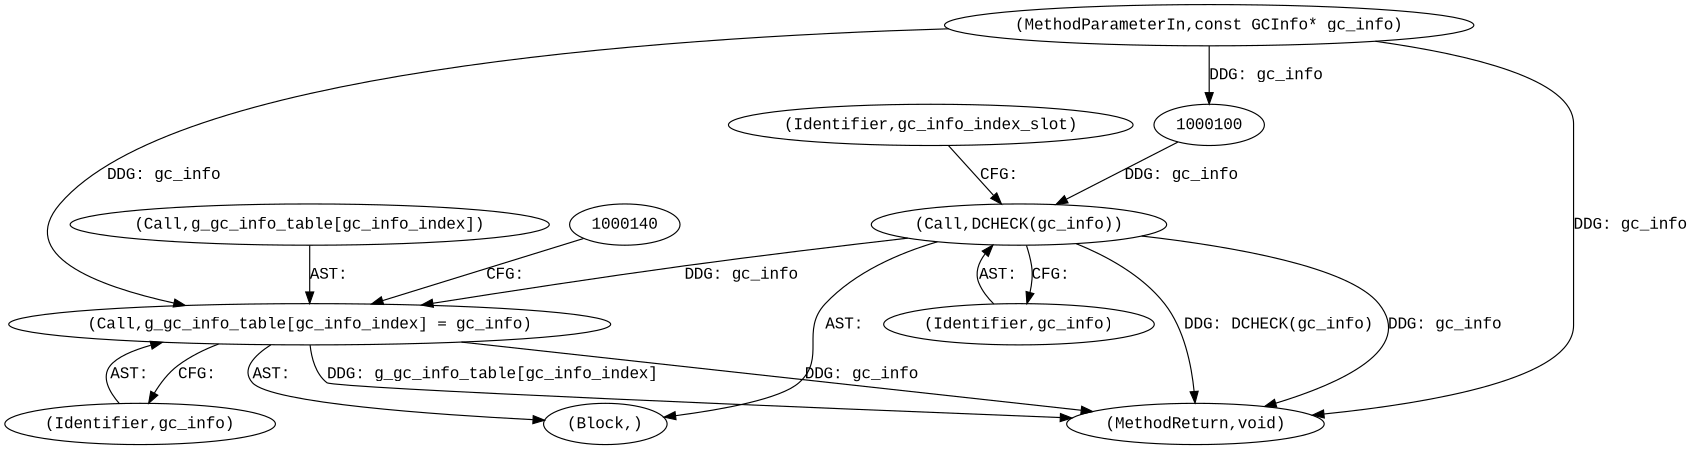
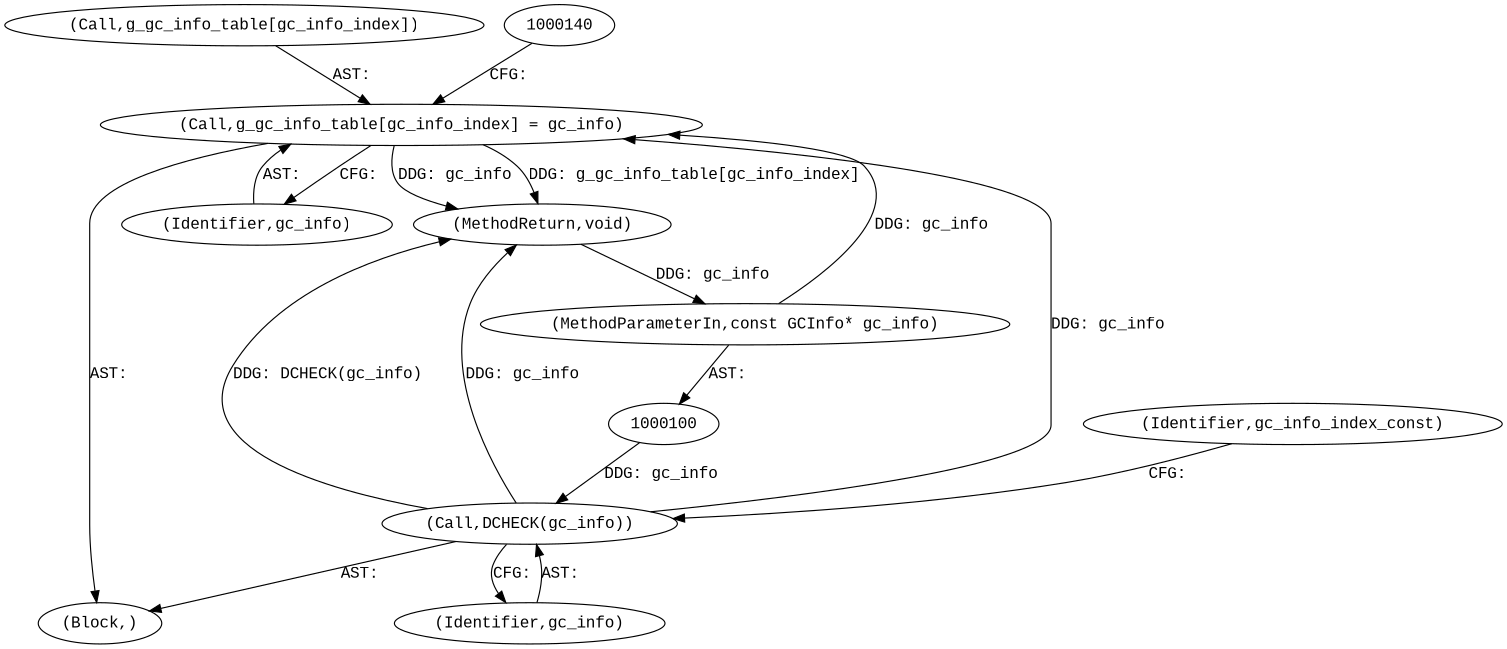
edge "(MethodParameterIn,const GCInfo* gc_info)" -> "1000100": label "DDG: gc_info" -> "AST: "
node "(Identifier,gc_info_index_slot)": label "(Identifier,gc_info_index_slot)" -> "(Identifier,gc_info_index_const)"
edge "(MethodParameterIn,const GCInfo* gc_info)" -> "(MethodReturn,void)": reversed
